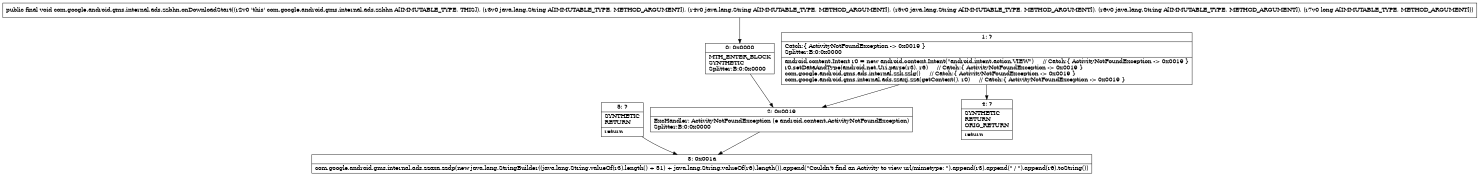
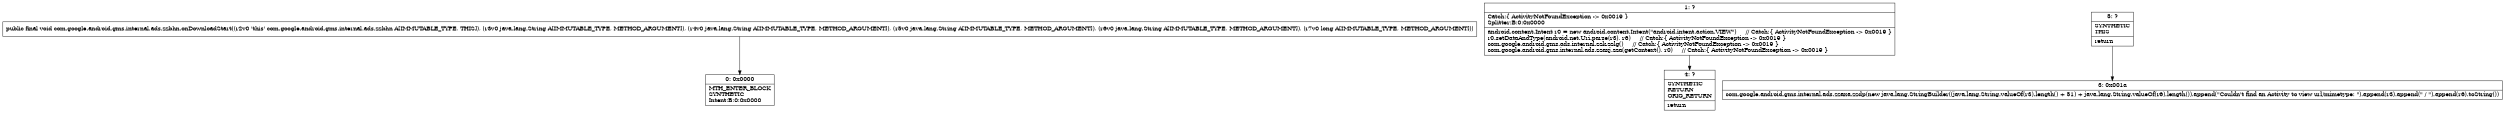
node "0: 0x0000": text "Splitter:B:0:0x0000" -> "Intent:B:0:0x0000"
node "2: 0x0019": removed
node "5: ?": text "RETURN" -> "THIS"
